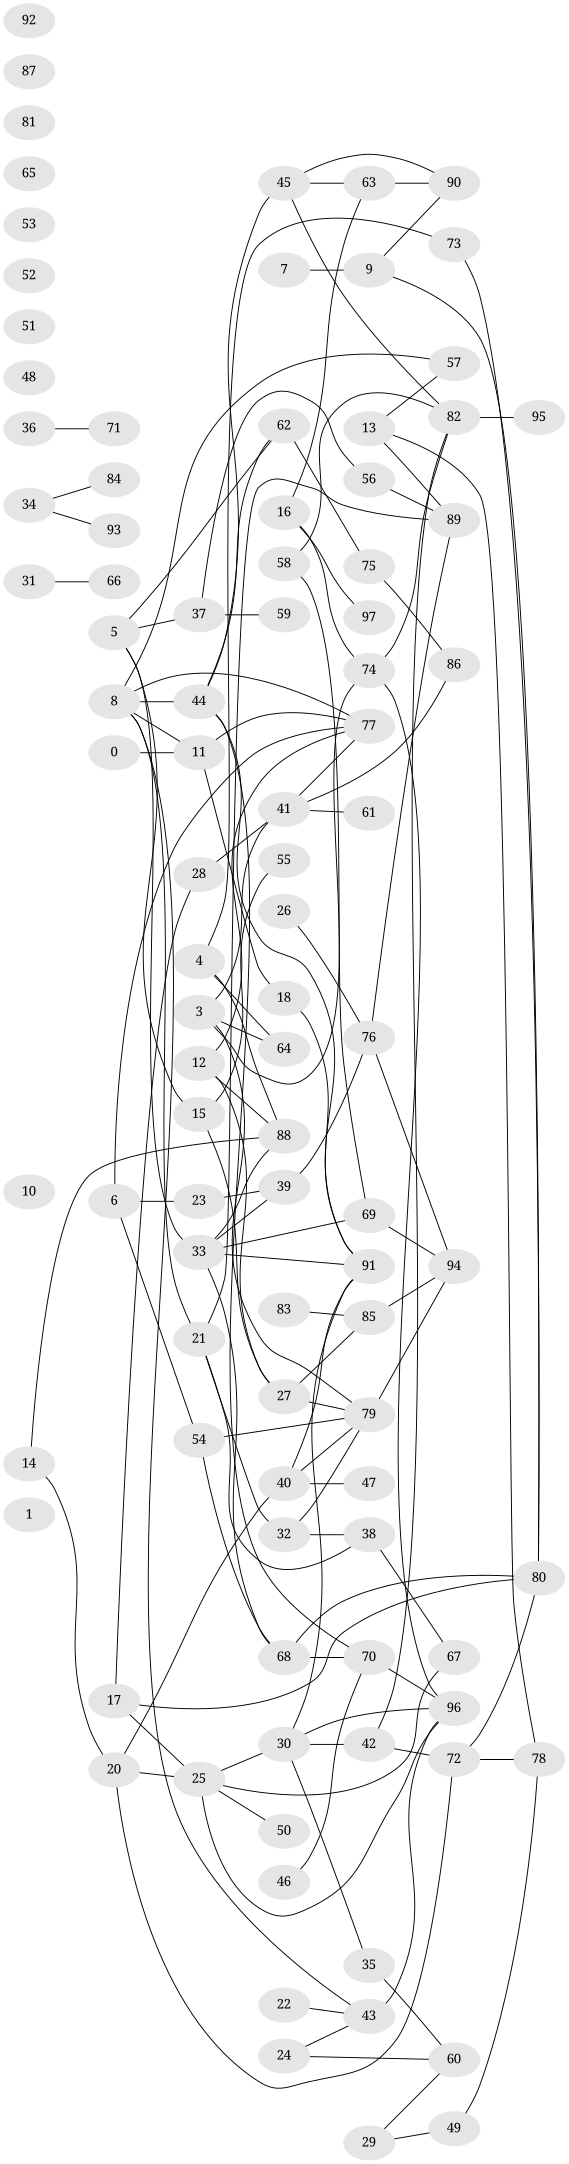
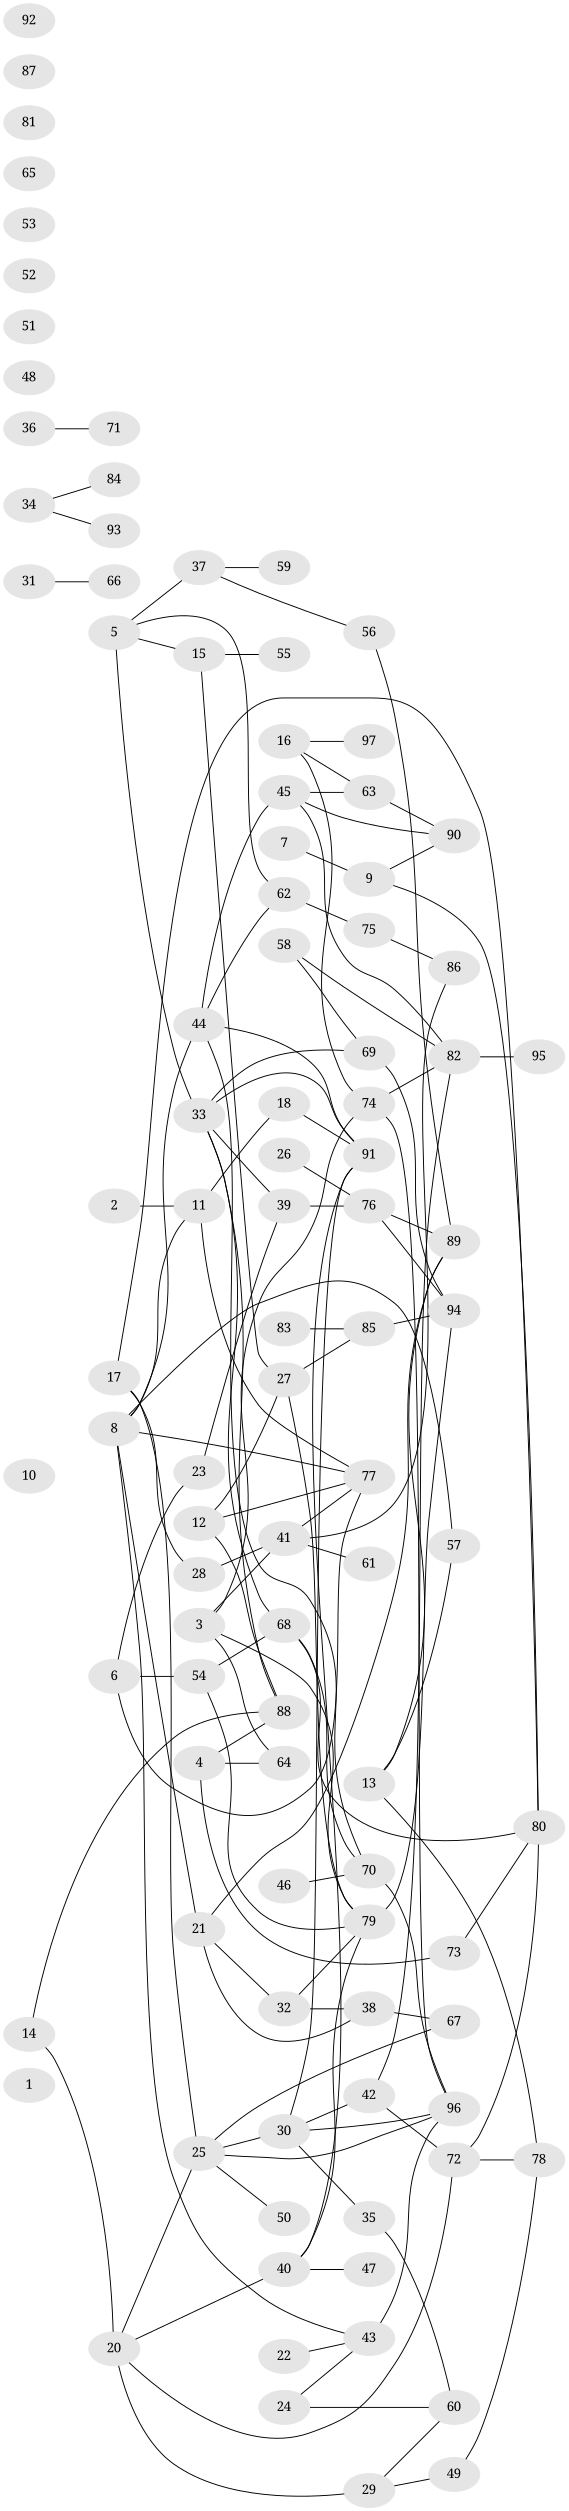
node "0": label "0" -> "2"
edge "20" -- "29": added
